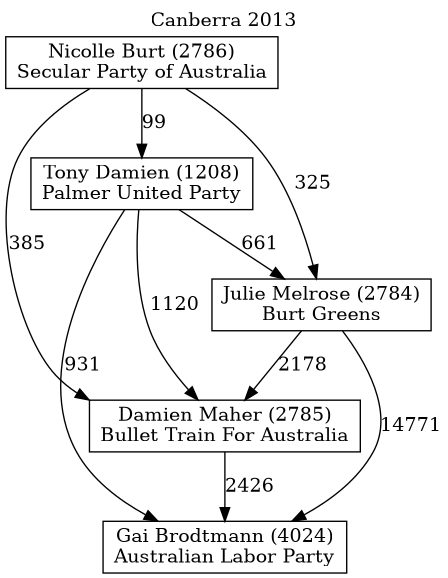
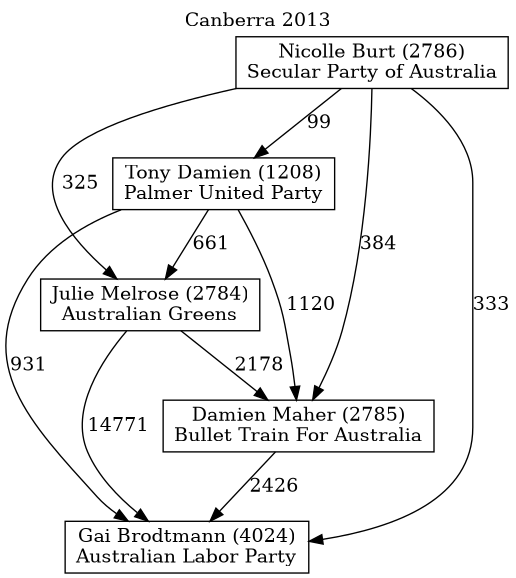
edge "Nicolle Burt (2786) Secular Party of Australia" -> "Damien Maher (2785) Bullet Train For Australia": label "385" -> "384"
node "Julie Melrose (2784) Burt Greens": label "Julie Melrose (2784) Burt Greens" -> "Julie Melrose (2784) Australian Greens"
edge "Nicolle Burt (2786) Secular Party of Australia" -> "Gai Brodtmann (4024) Australian Labor Party": added, label "333"
